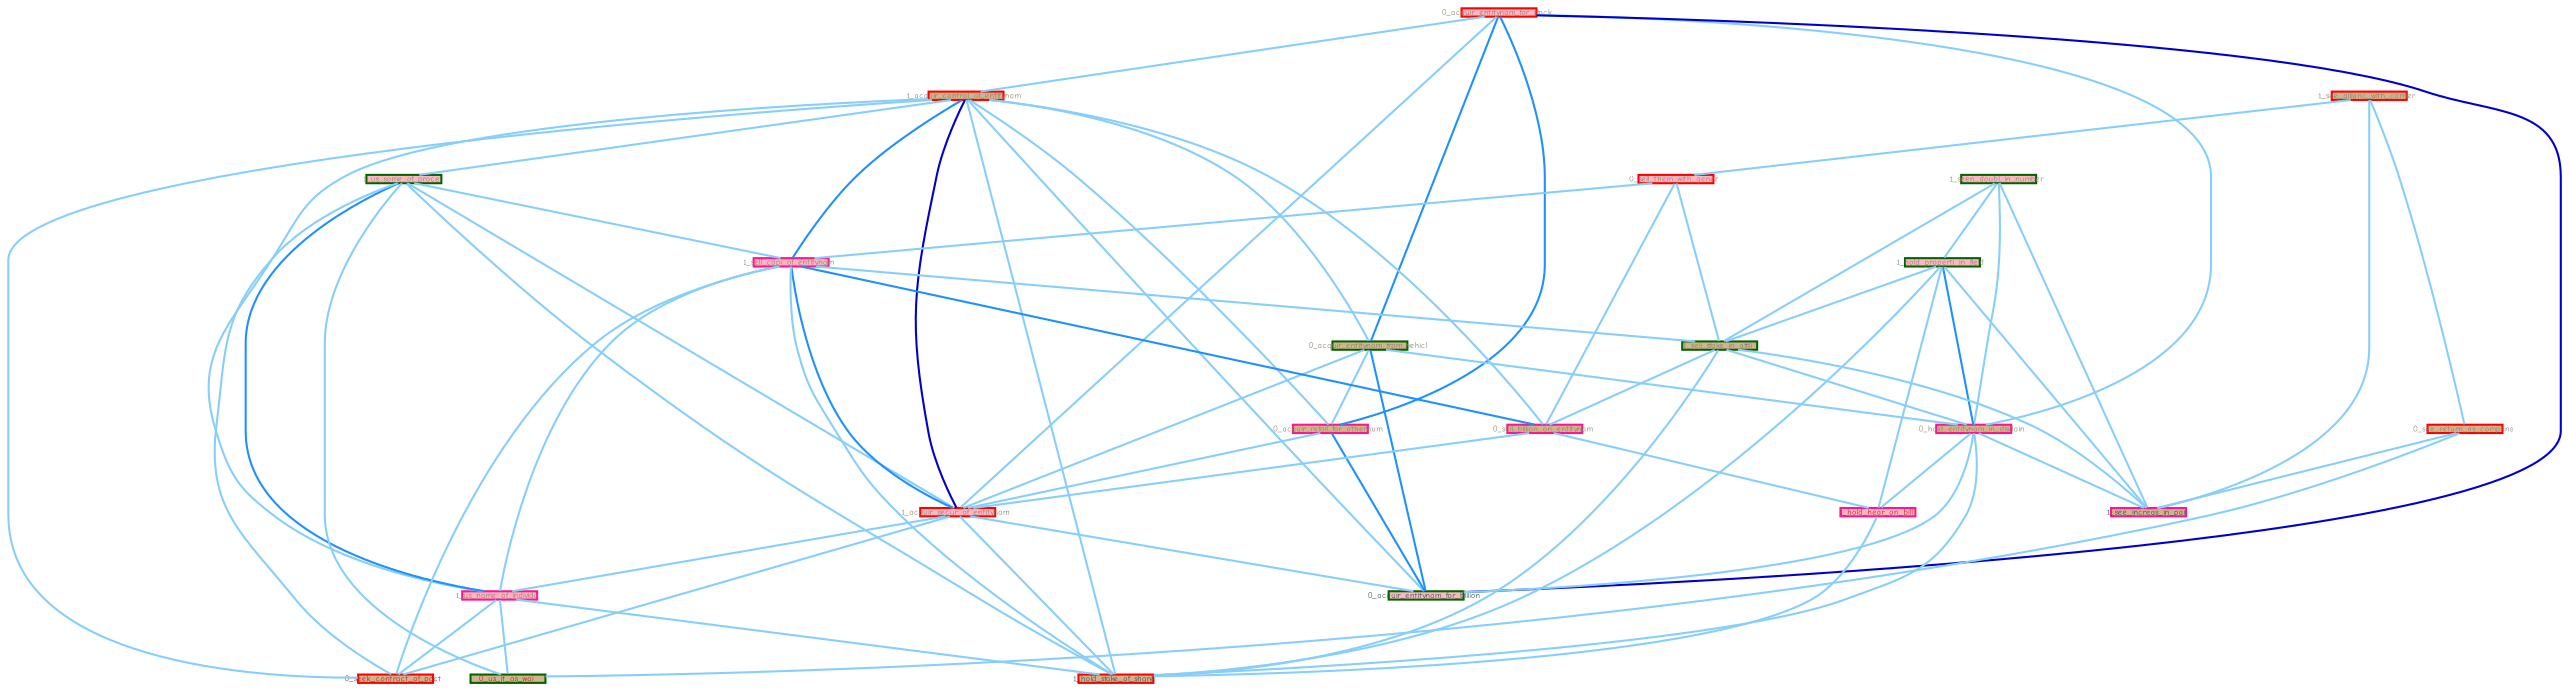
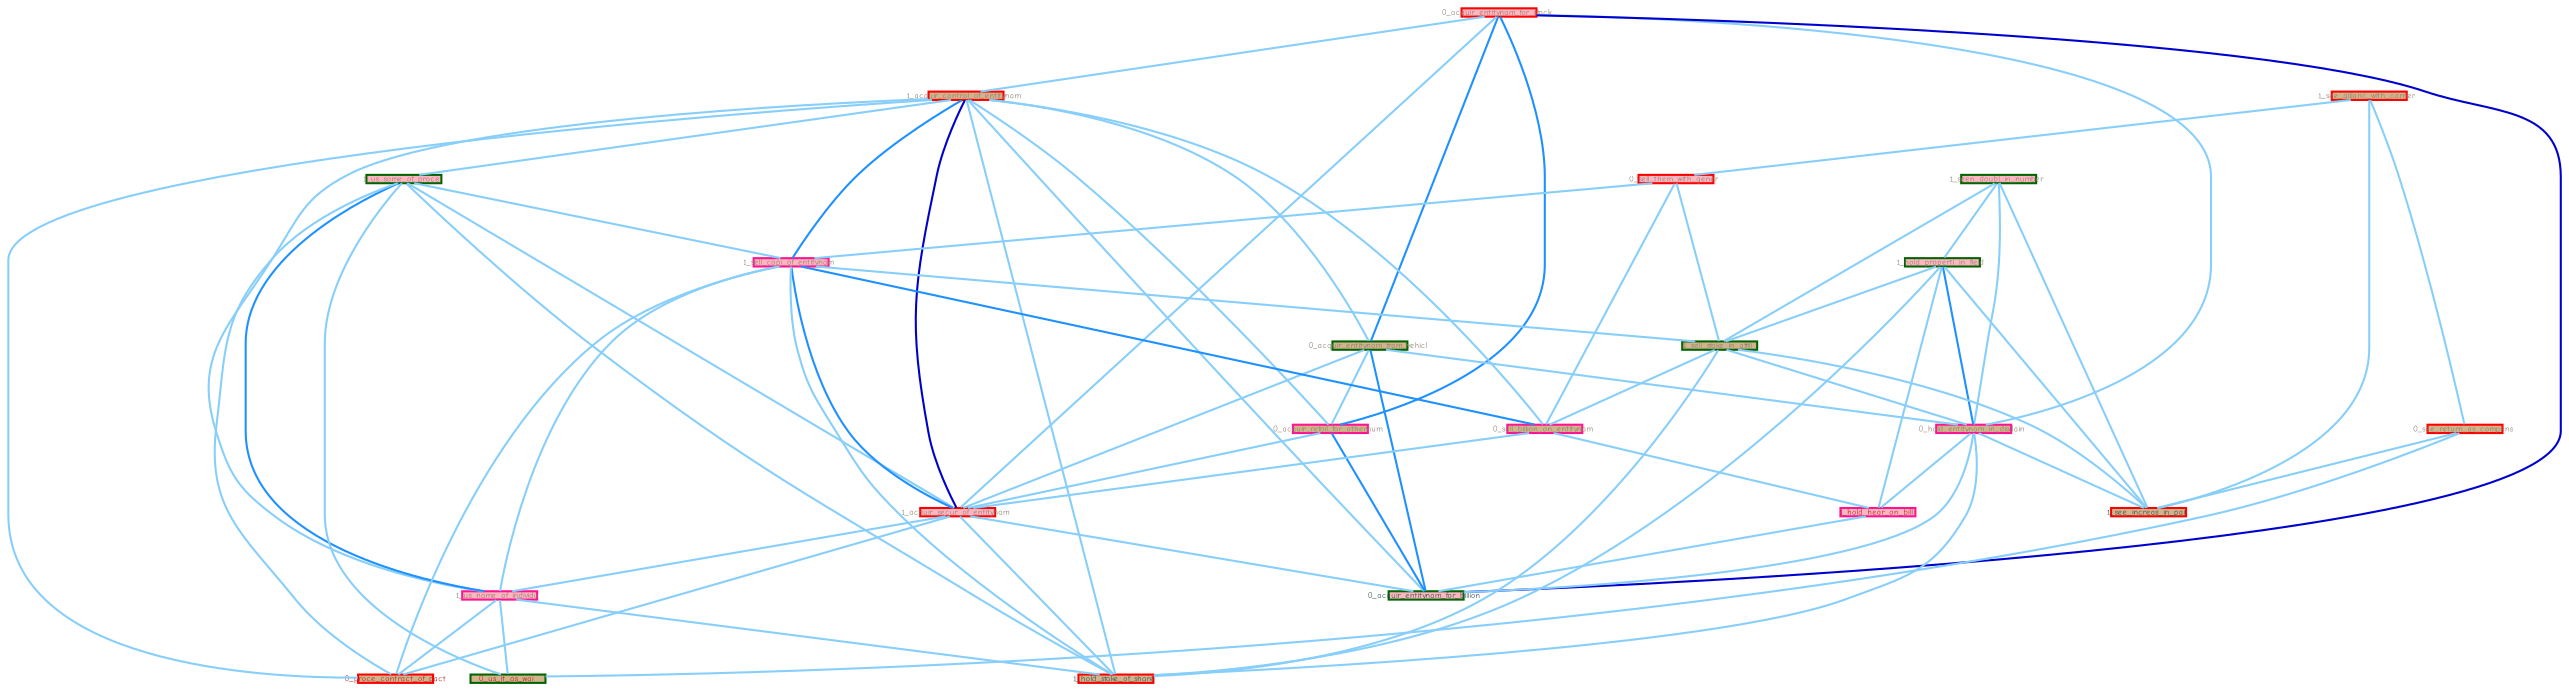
node "1_see_increas_in_pai": color deeppink -> red
edge "1_hold_hear_on_bill" -- "1_hold_stake_of_share": now "1_hold_hear_on_bill" -- "0_acquir_entitynam_for_billion"
node "0_seek_contract_of_pact": label "0_seek_contract_of_pact" -> "0_proce_contract_of_pact"
